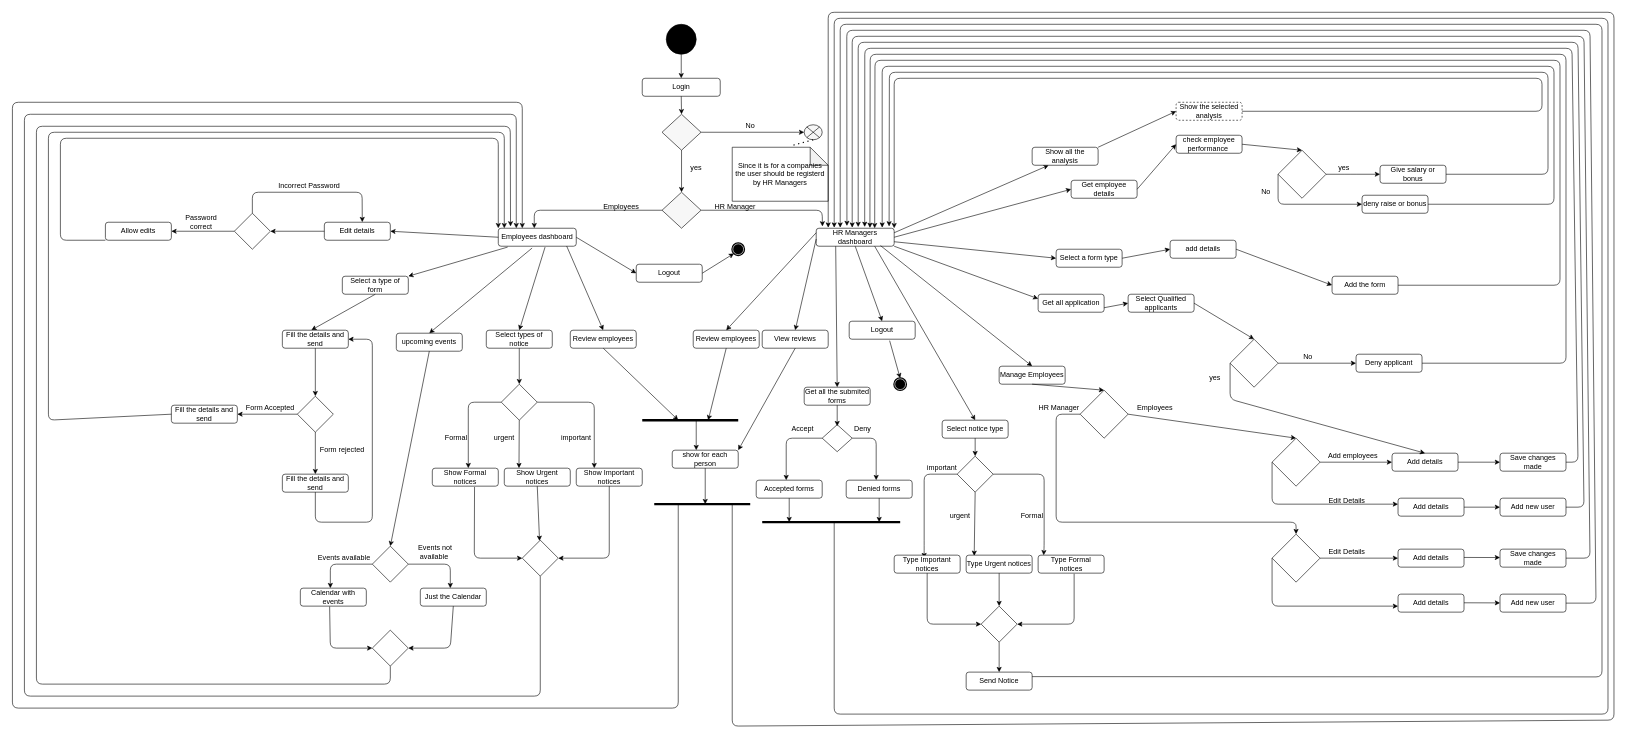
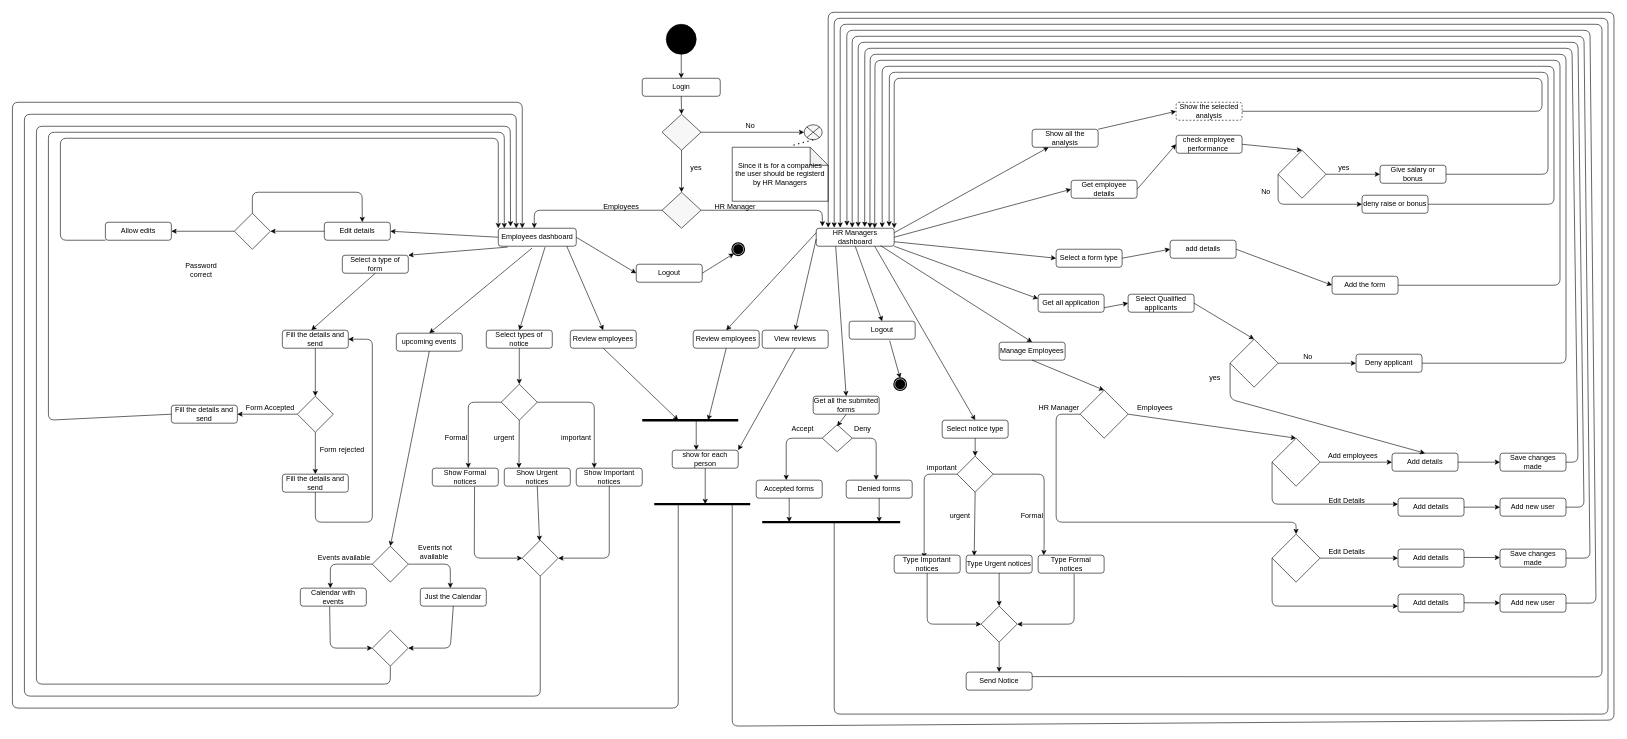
node "Show all the analysis": moved (1065, 156) -> (1065, 138)
node "Incorrect Password": removed
node "Password correct": moved (201, 222) -> (201, 270)
node "Select a type of form": moved (375, 285) -> (375, 264)
node "Manage Employees": moved (1032, 375) -> (1032, 351)
node "Get all the submited forms": moved (837, 396) -> (846, 405)
